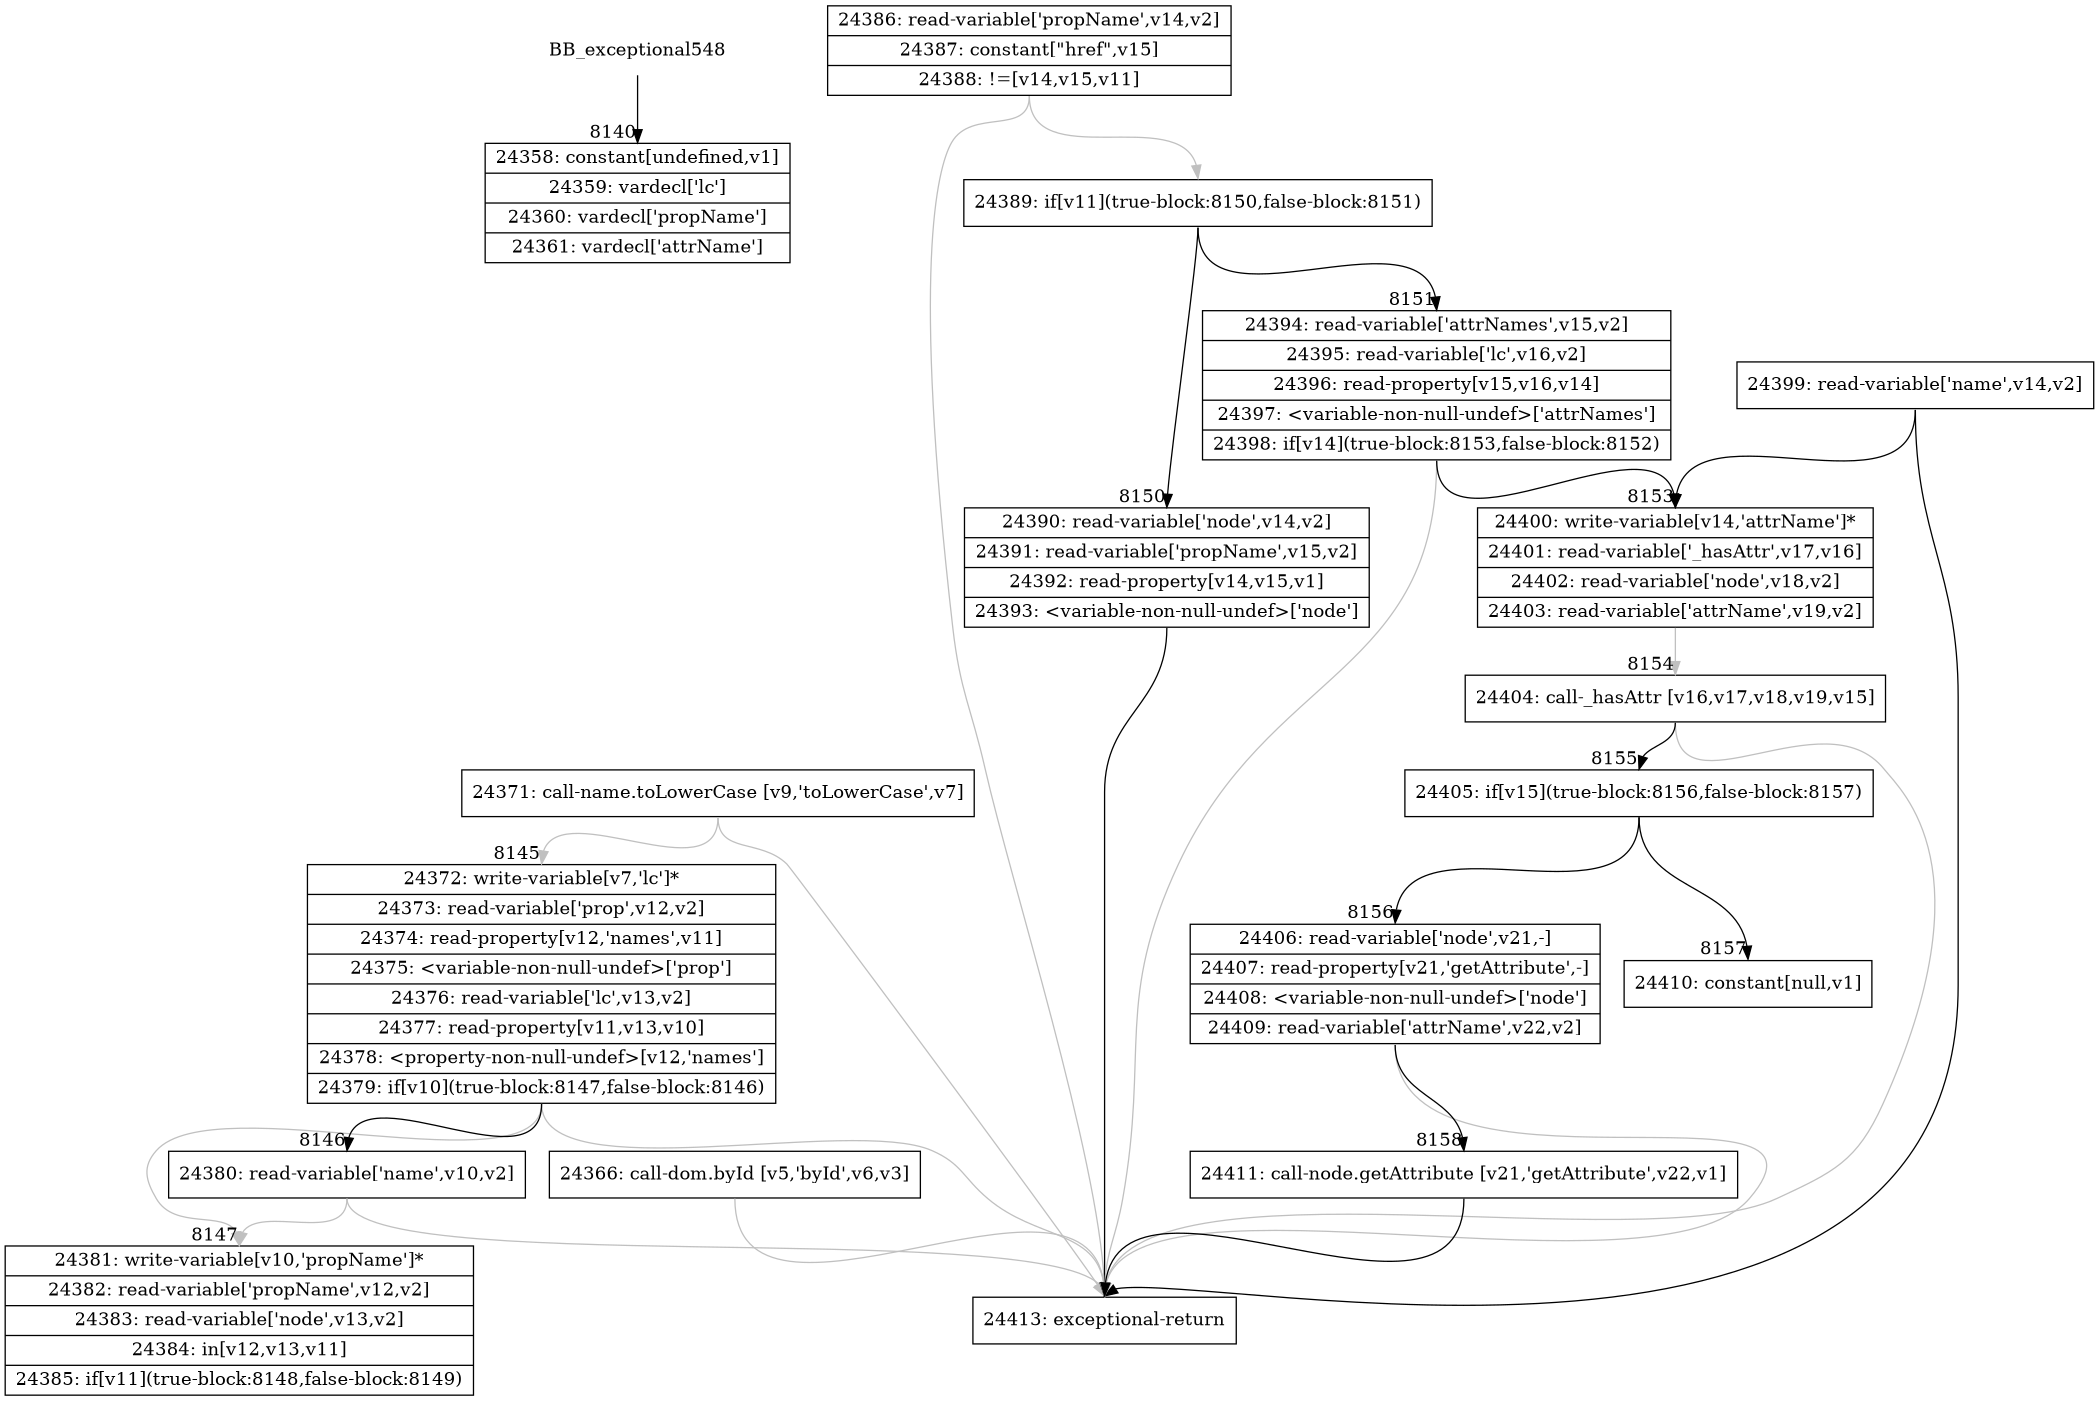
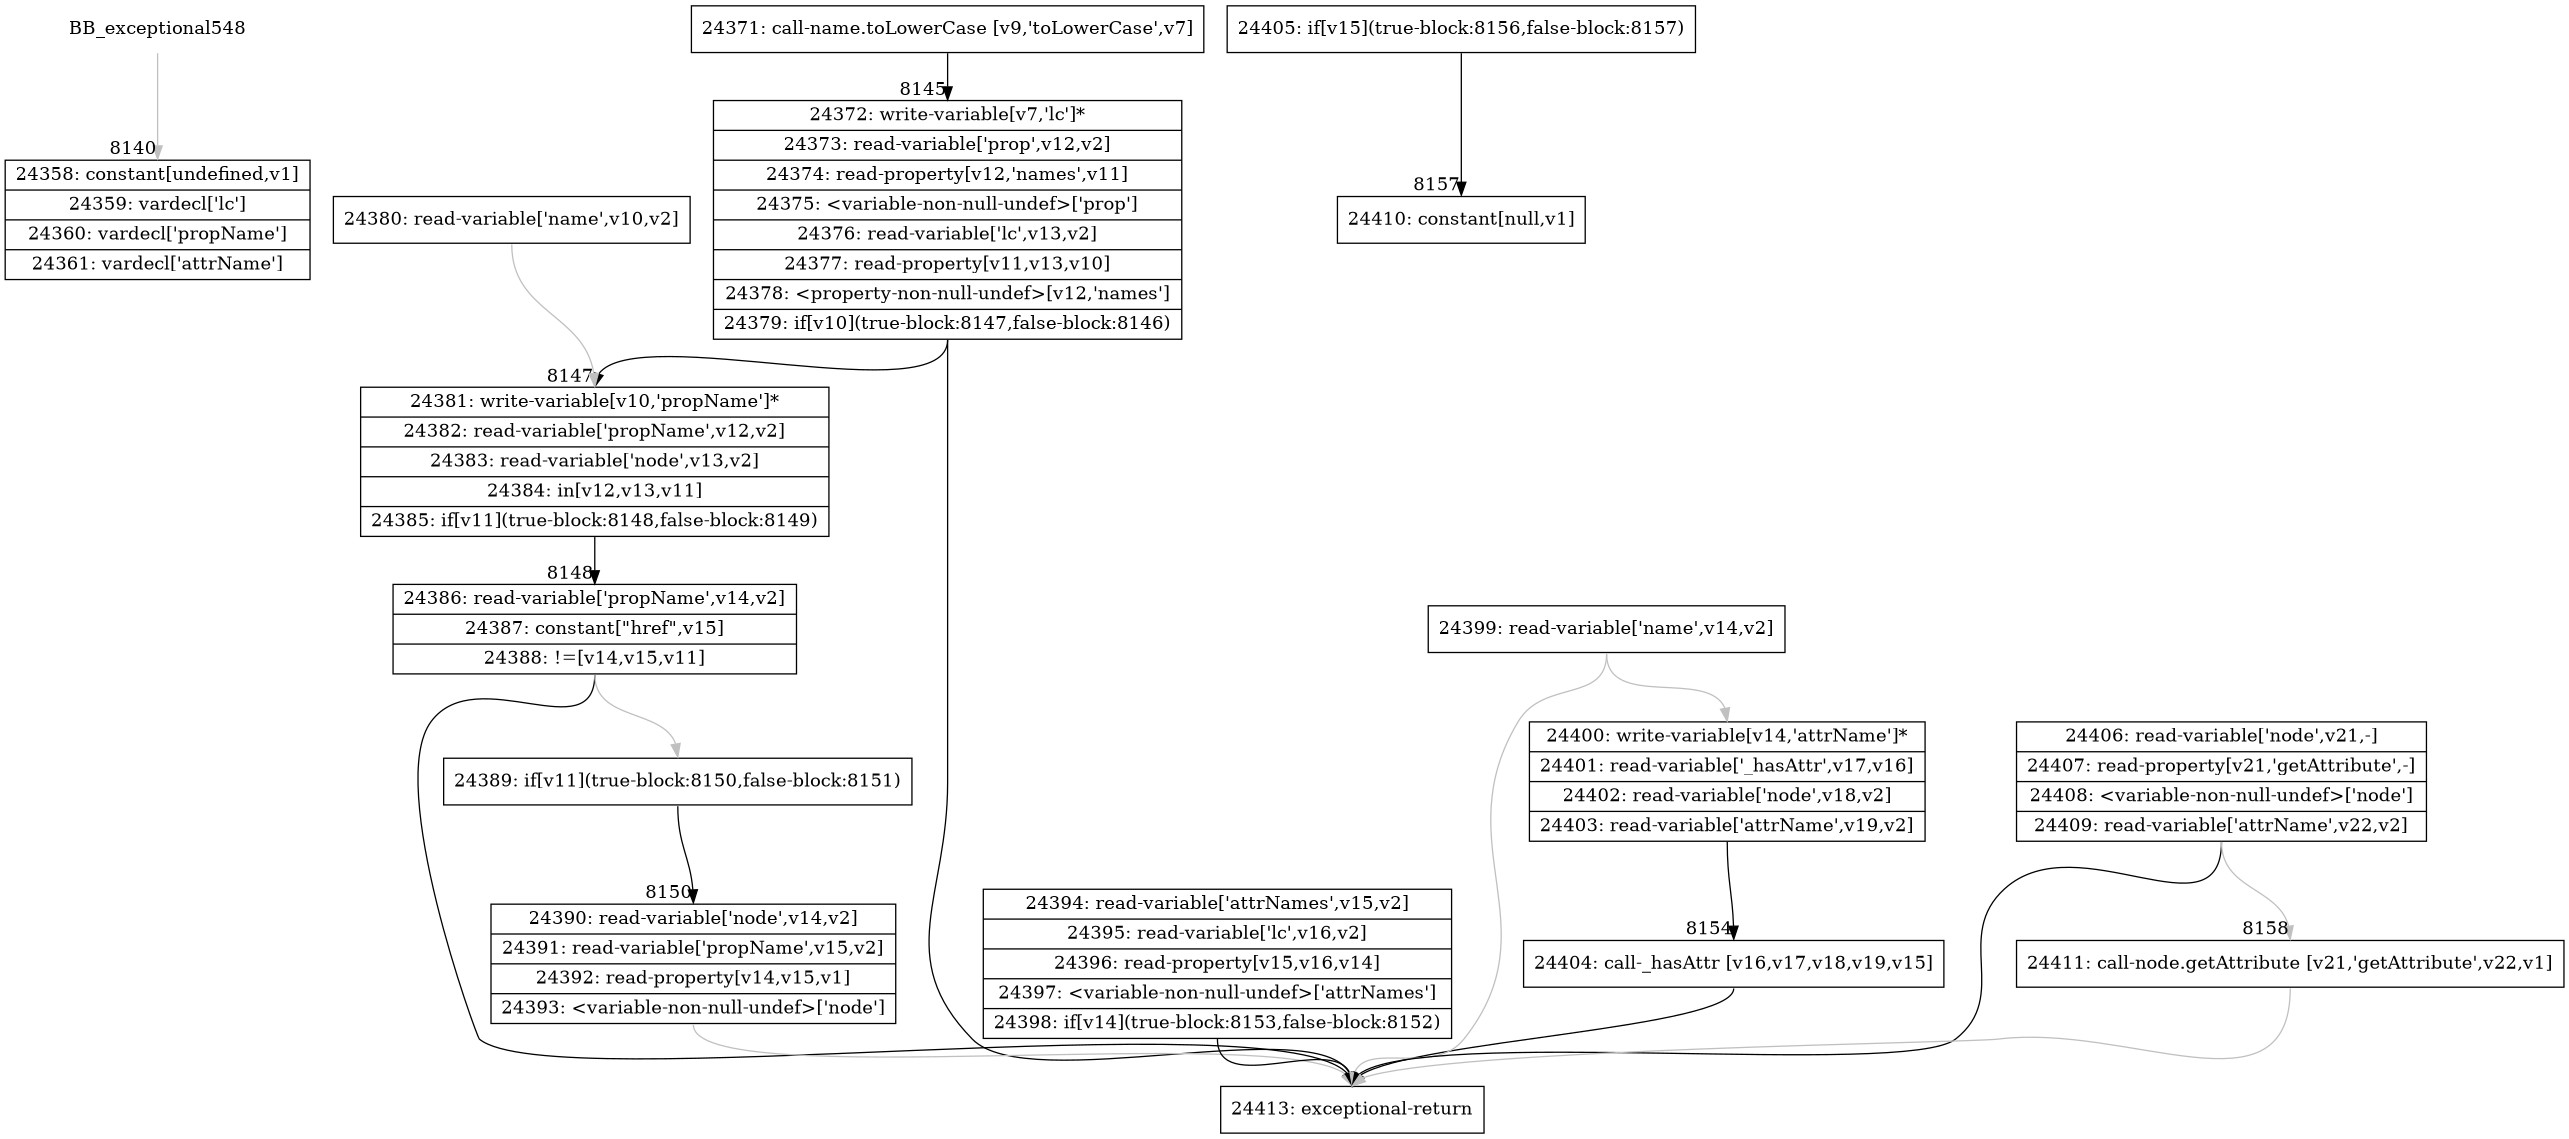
edge "BB_exceptional548" -> "24358: constant[undefined,v1]": color black -> gray
edge "24389: if[v11](true-block:8150,false-block:8151)" -> "24394: read-variable['attrNames',v15,v2]": removed
edge "24399: read-variable['name',v14,v2]" -> "24400: write-variable[v14,'attrName']*": color black -> gray
edge "24394: read-variable['attrNames',v15,v2]" -> "24400: write-variable[v14,'attrName']*": removed
edge "24381: write-variable[v10,'propName']*" -> "24386: read-variable['propName',v14,v2]": added
edge "24400: write-variable[v14,'attrName']*" -> "24404: call-_hasAttr [v16,v17,v18,v19,v15]": color gray -> black
edge "24386: read-variable['propName',v14,v2]" -> "24413: exceptional-return": color gray -> black
edge "24404: call-_hasAttr [v16,v17,v18,v19,v15]" -> "24405: if[v15](true-block:8156,false-block:8157)": removed
edge "24394: read-variable['attrNames',v15,v2]" -> "24413: exceptional-return": color gray -> black
edge "24371: call-name.toLowerCase [v9,'toLowerCase',v7]" -> "24372: write-variable[v7,'lc']*": color gray -> black
edge "24405: if[v15](true-block:8156,false-block:8157)" -> "24406: read-variable['node',v21,-]": removed
edge "24390: read-variable['node',v14,v2]" -> "24413: exceptional-return": color black -> gray
edge "24371: call-name.toLowerCase [v9,'toLowerCase',v7]" -> "24413: exceptional-return": removed
edge "24406: read-variable['node',v21,-]" -> "24411: call-node.getAttribute [v21,'getAttribute',v22,v1]": color black -> gray
edge "24372: write-variable[v7,'lc']*" -> "24380: read-variable['name',v10,v2]": removed
edge "24372: write-variable[v7,'lc']*" -> "24381: write-variable[v10,'propName']*": color gray -> black
edge "24372: write-variable[v7,'lc']*" -> "24413: exceptional-return": color gray -> black
node "24366: call-dom.byId [v5,'byId',v6,v3]": removed
edge "24399: read-variable['name',v14,v2]" -> "24413: exceptional-return": color black -> gray
edge "24404: call-_hasAttr [v16,v17,v18,v19,v15]" -> "24413: exceptional-return": color gray -> black
edge "24406: read-variable['node',v21,-]" -> "24413: exceptional-return": color gray -> black
edge "24380: read-variable['name',v10,v2]" -> "24413: exceptional-return": removed
edge "24411: call-node.getAttribute [v21,'getAttribute',v22,v1]" -> "24413: exceptional-return": color black -> gray
